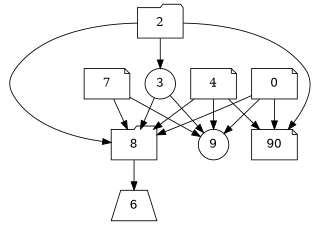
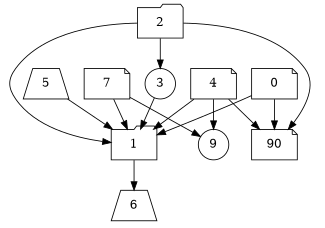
node "5": added
edge "0" -> "9": removed
edge "3" -> "9": removed
node "8": label "8" -> "1"
